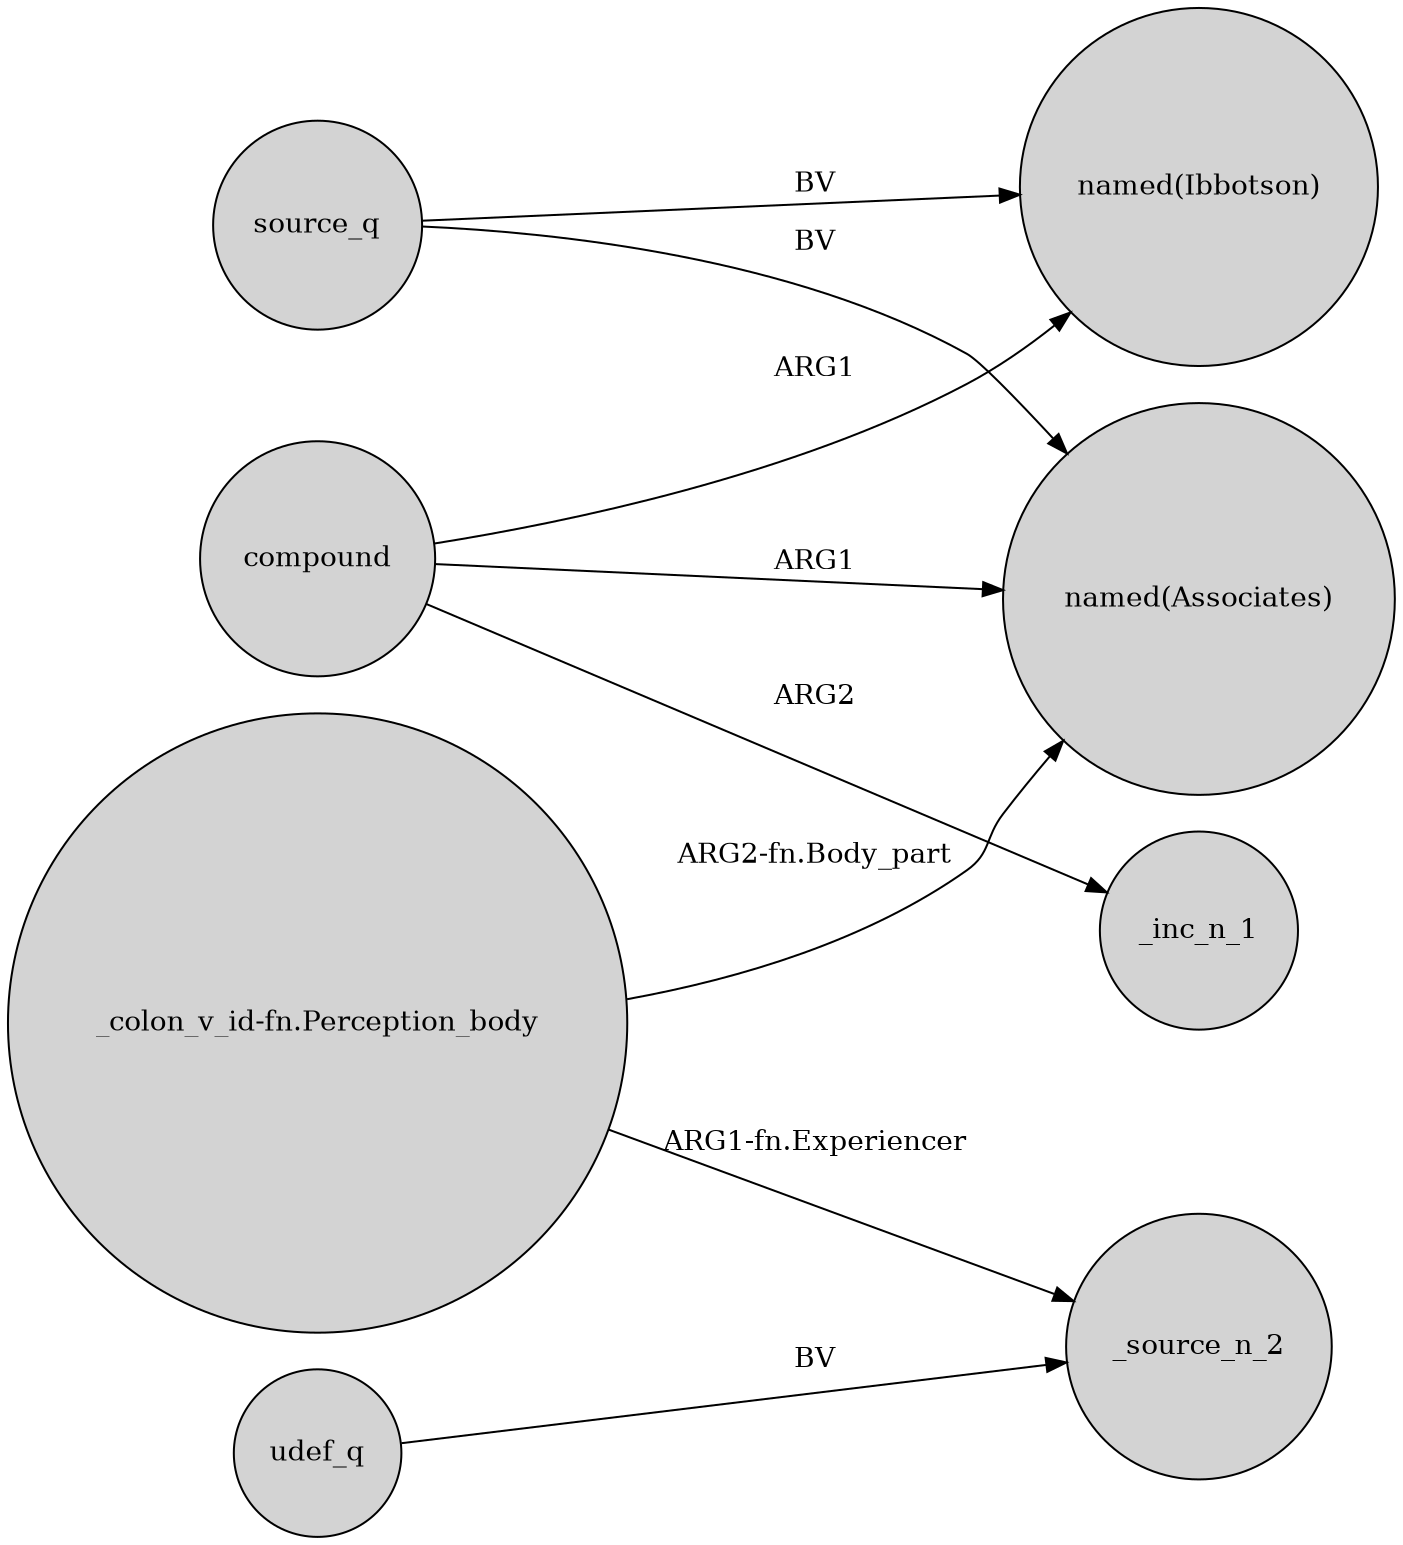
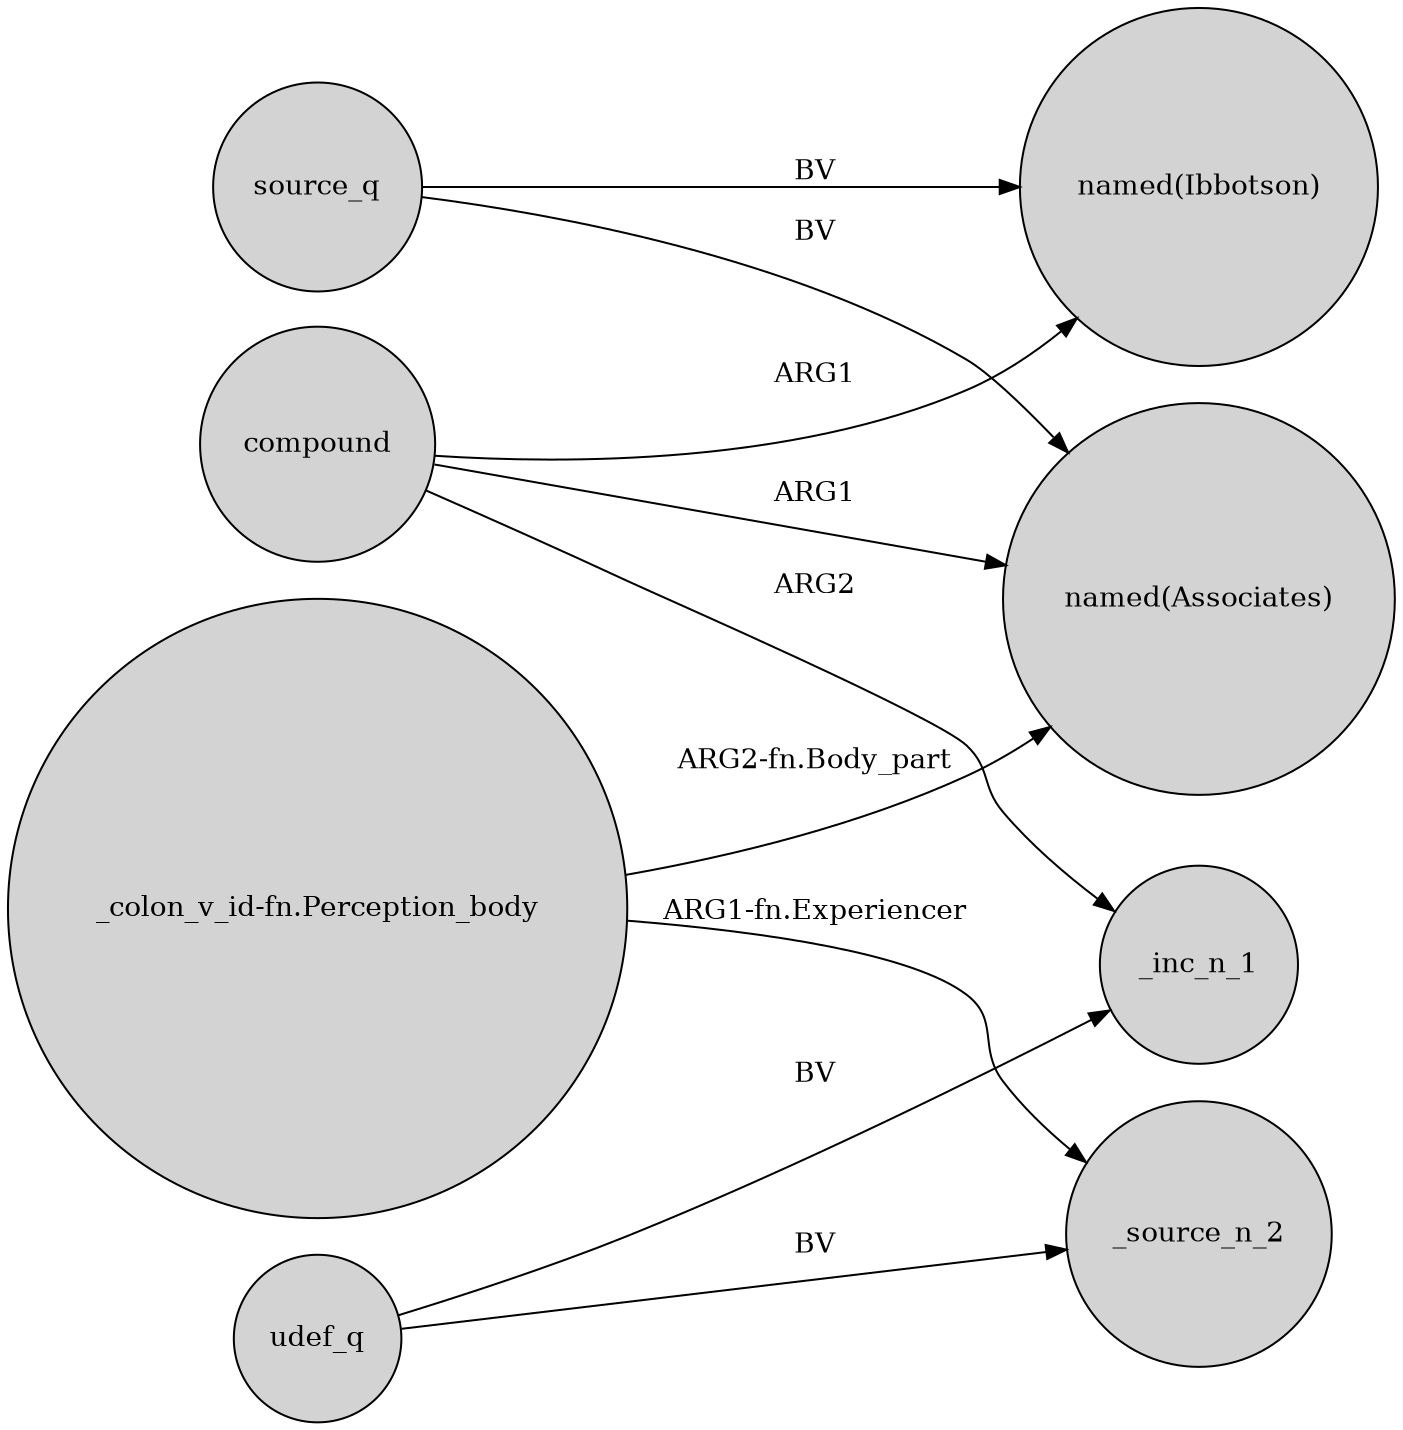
edge "udef_q" -> "_inc_n_1": added, label "BV"
